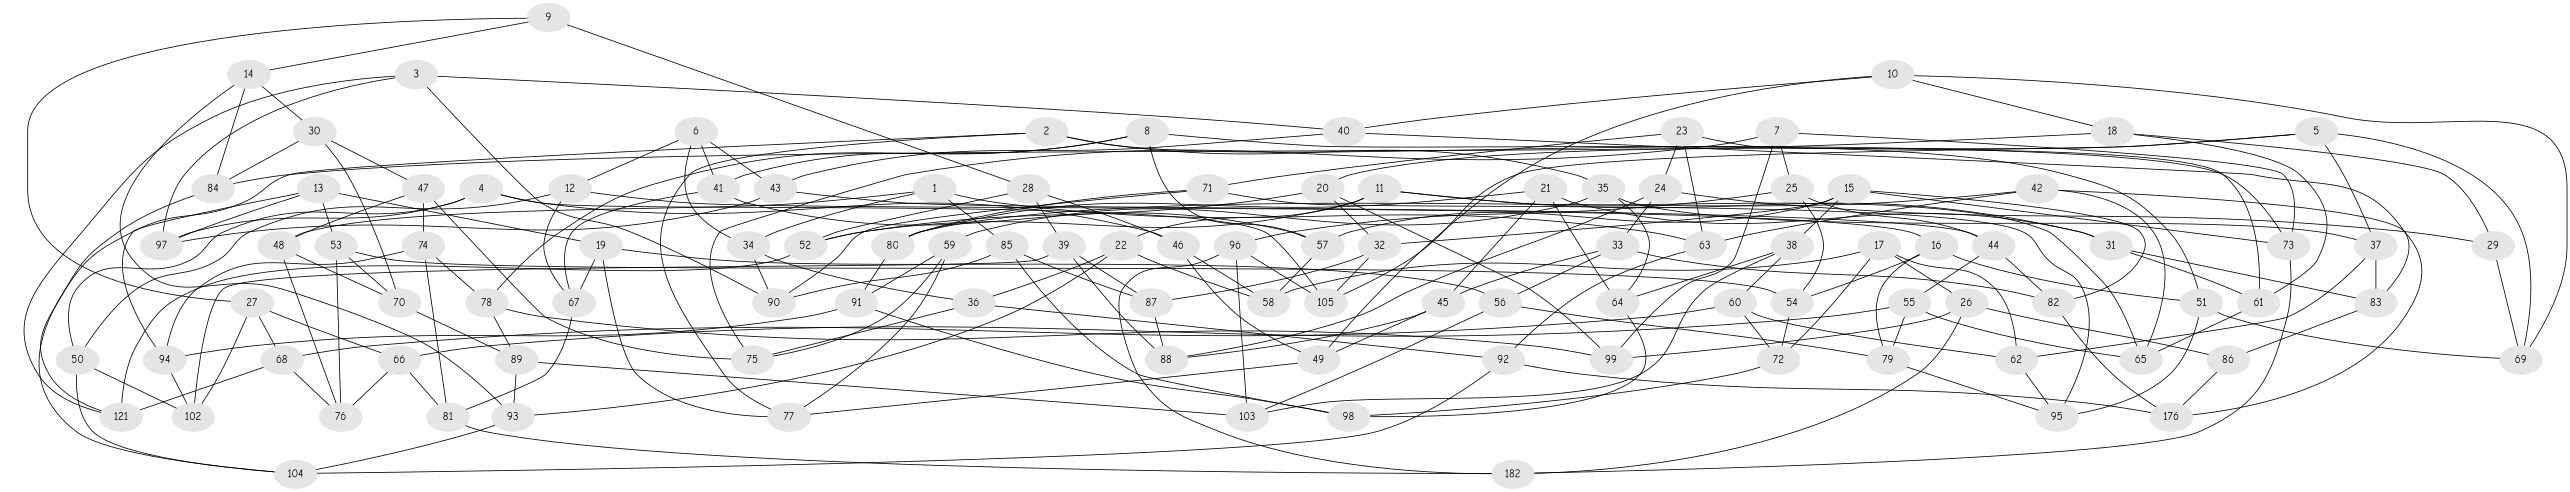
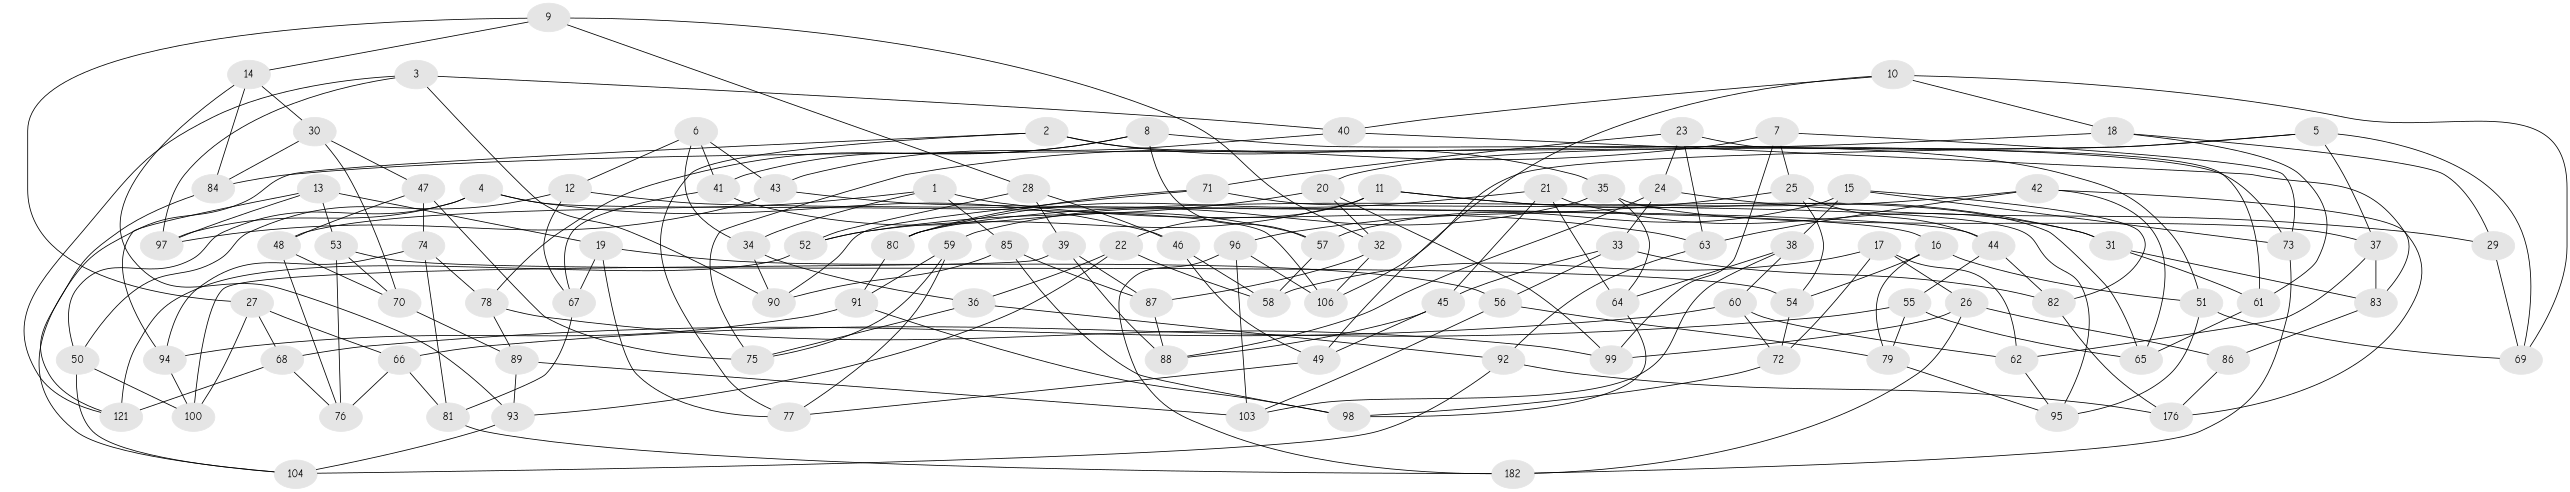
edge "15" -- "32": now "9" -- "32"
node "105": label "105" -> "106"
node "102": label "102" -> "100"
